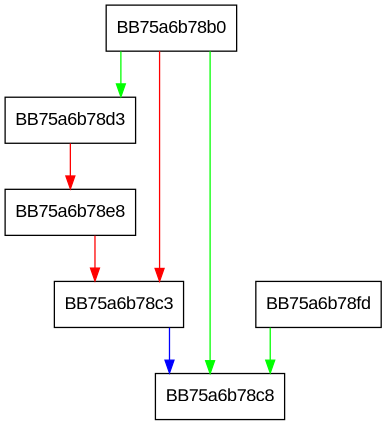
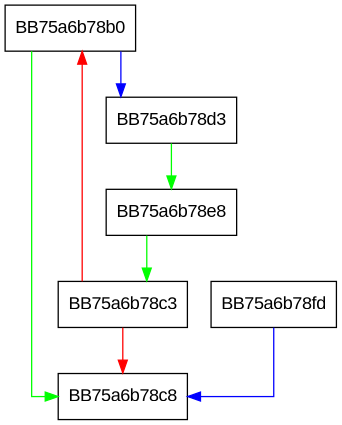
edge "BB75a6b78b0" -> "BB75a6b78d3": color green -> blue
edge "BB75a6b78d3" -> "BB75a6b78e8": color red -> green
edge "BB75a6b78b0" -> "BB75a6b78c3": reversed
edge "BB75a6b78e8" -> "BB75a6b78c3": color red -> green
edge "BB75a6b78c3" -> "BB75a6b78c8": color blue -> red
edge "BB75a6b78fd" -> "BB75a6b78c8": color green -> blue
